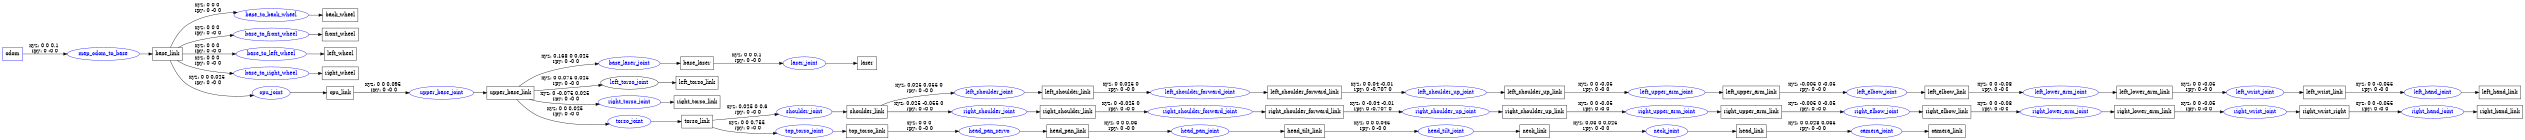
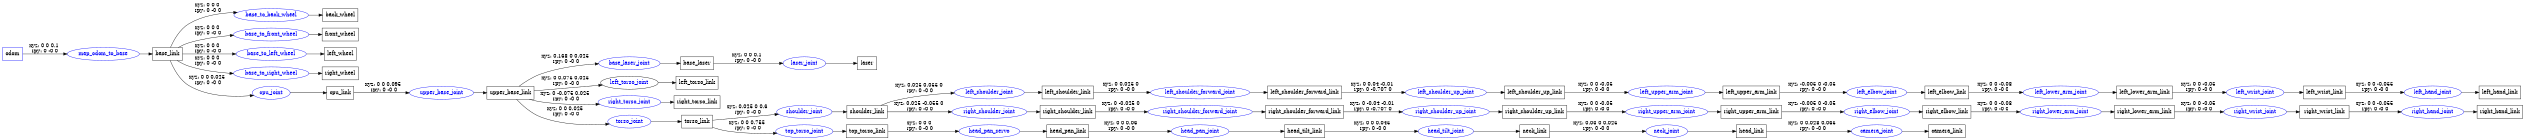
node "right_wrist_right": label "right_wrist_right" -> "right_wrist_link"
